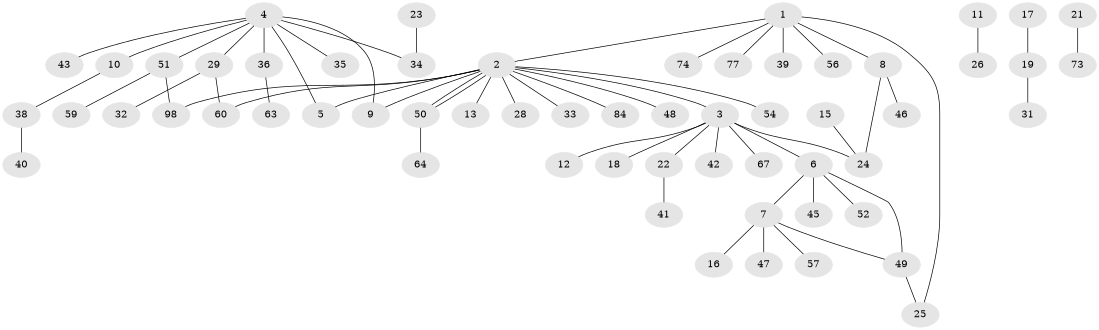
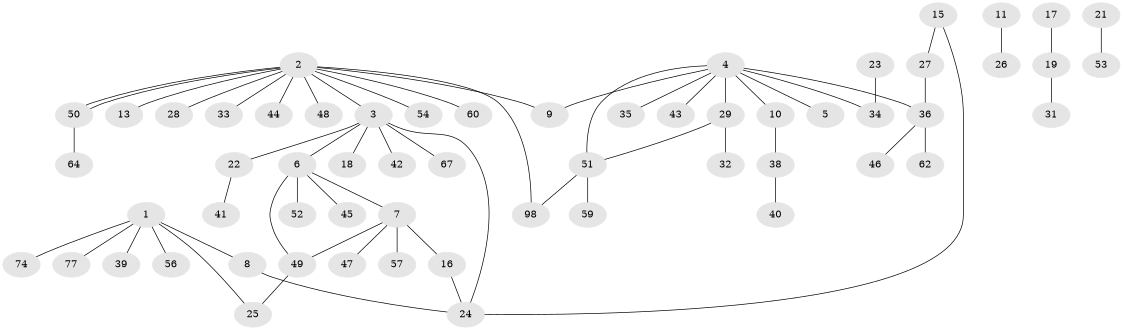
edge "1" -- "2": removed
node "27": added
node "73": label "73" -> "53"
edge "2" -- "5": removed
edge "29" -- "60": now "29" -- "51"
edge "8" -- "46": now "36" -- "46"
node "63": label "63" -> "62"
node "84": label "84" -> "44"
node "12": removed
edge "16" -- "24": added
